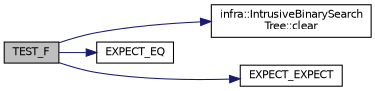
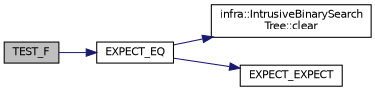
edge "TEST_F" -> "infra::IntrusiveBinarySearch Tree::clear": now "EXPECT_EQ" -> "infra::IntrusiveBinarySearch Tree::clear"
edge "TEST_F" -> "EXPECT_EXPECT": now "EXPECT_EQ" -> "EXPECT_EXPECT"
